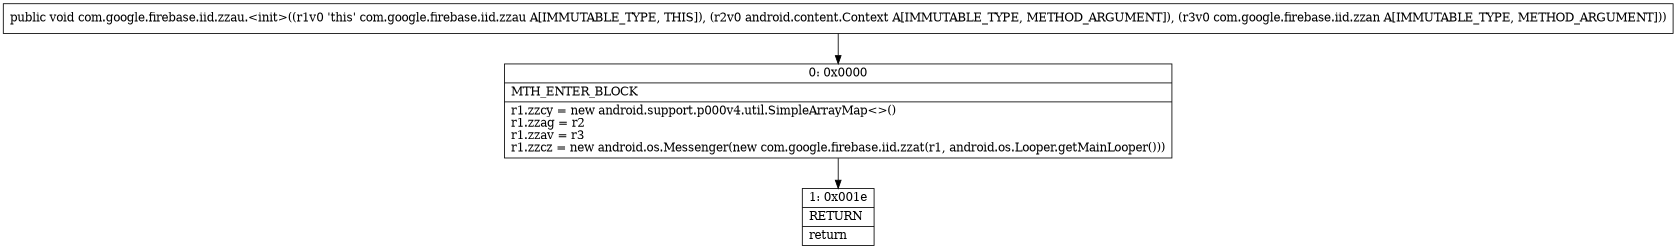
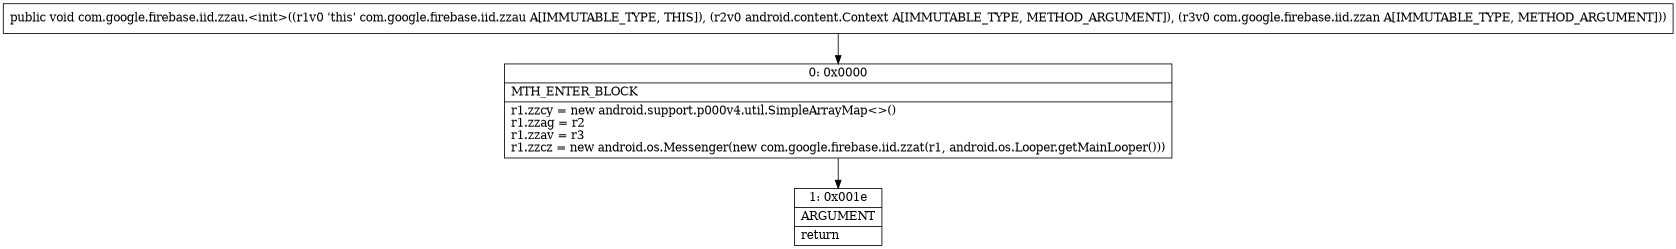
node "1: 0x001e": text "RETURN" -> "ARGUMENT"
